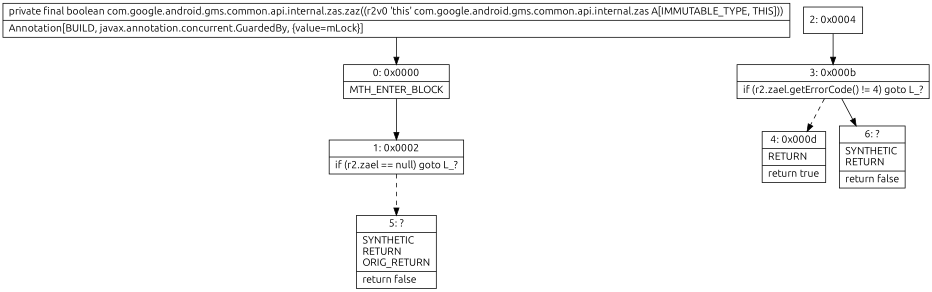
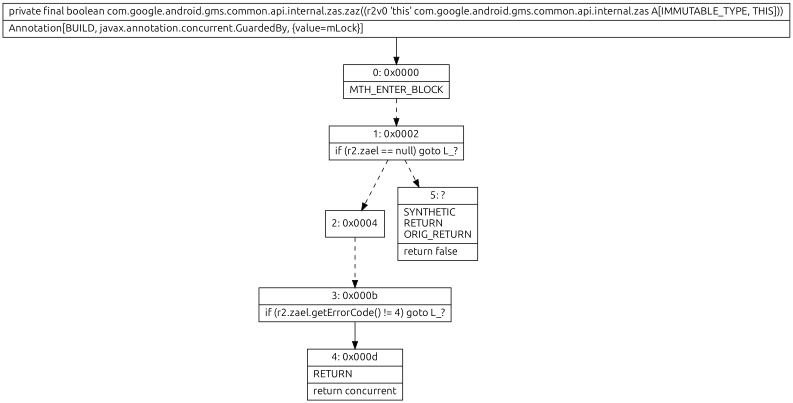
edge "2: 0x0004" -> "3: 0x000b": style solid -> dashed
edge "3: 0x000b" -> "4: 0x000d": style dashed -> solid
edge "0: 0x0000" -> "1: 0x0002": style solid -> dashed
node "6: ?": removed
node "4: 0x000d": text "return true" -> "return concurrent"
edge "1: 0x0002" -> "2: 0x0004": added
